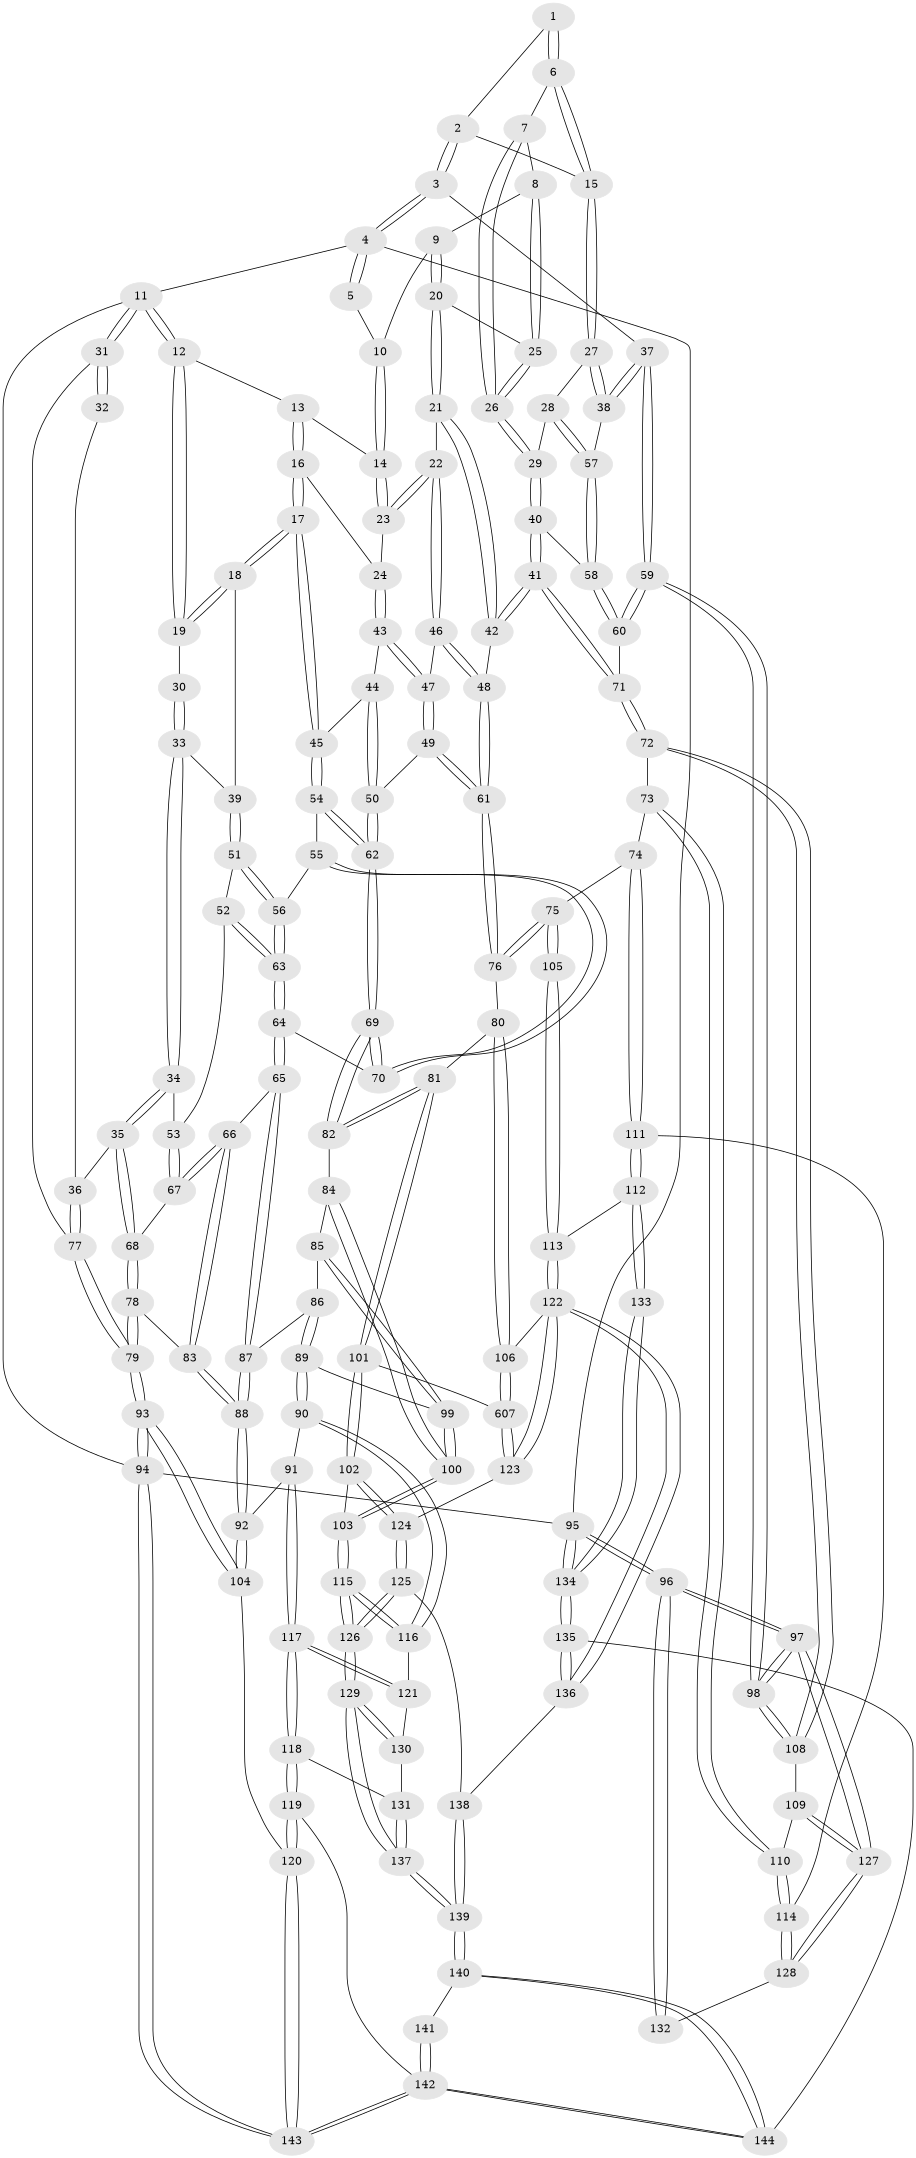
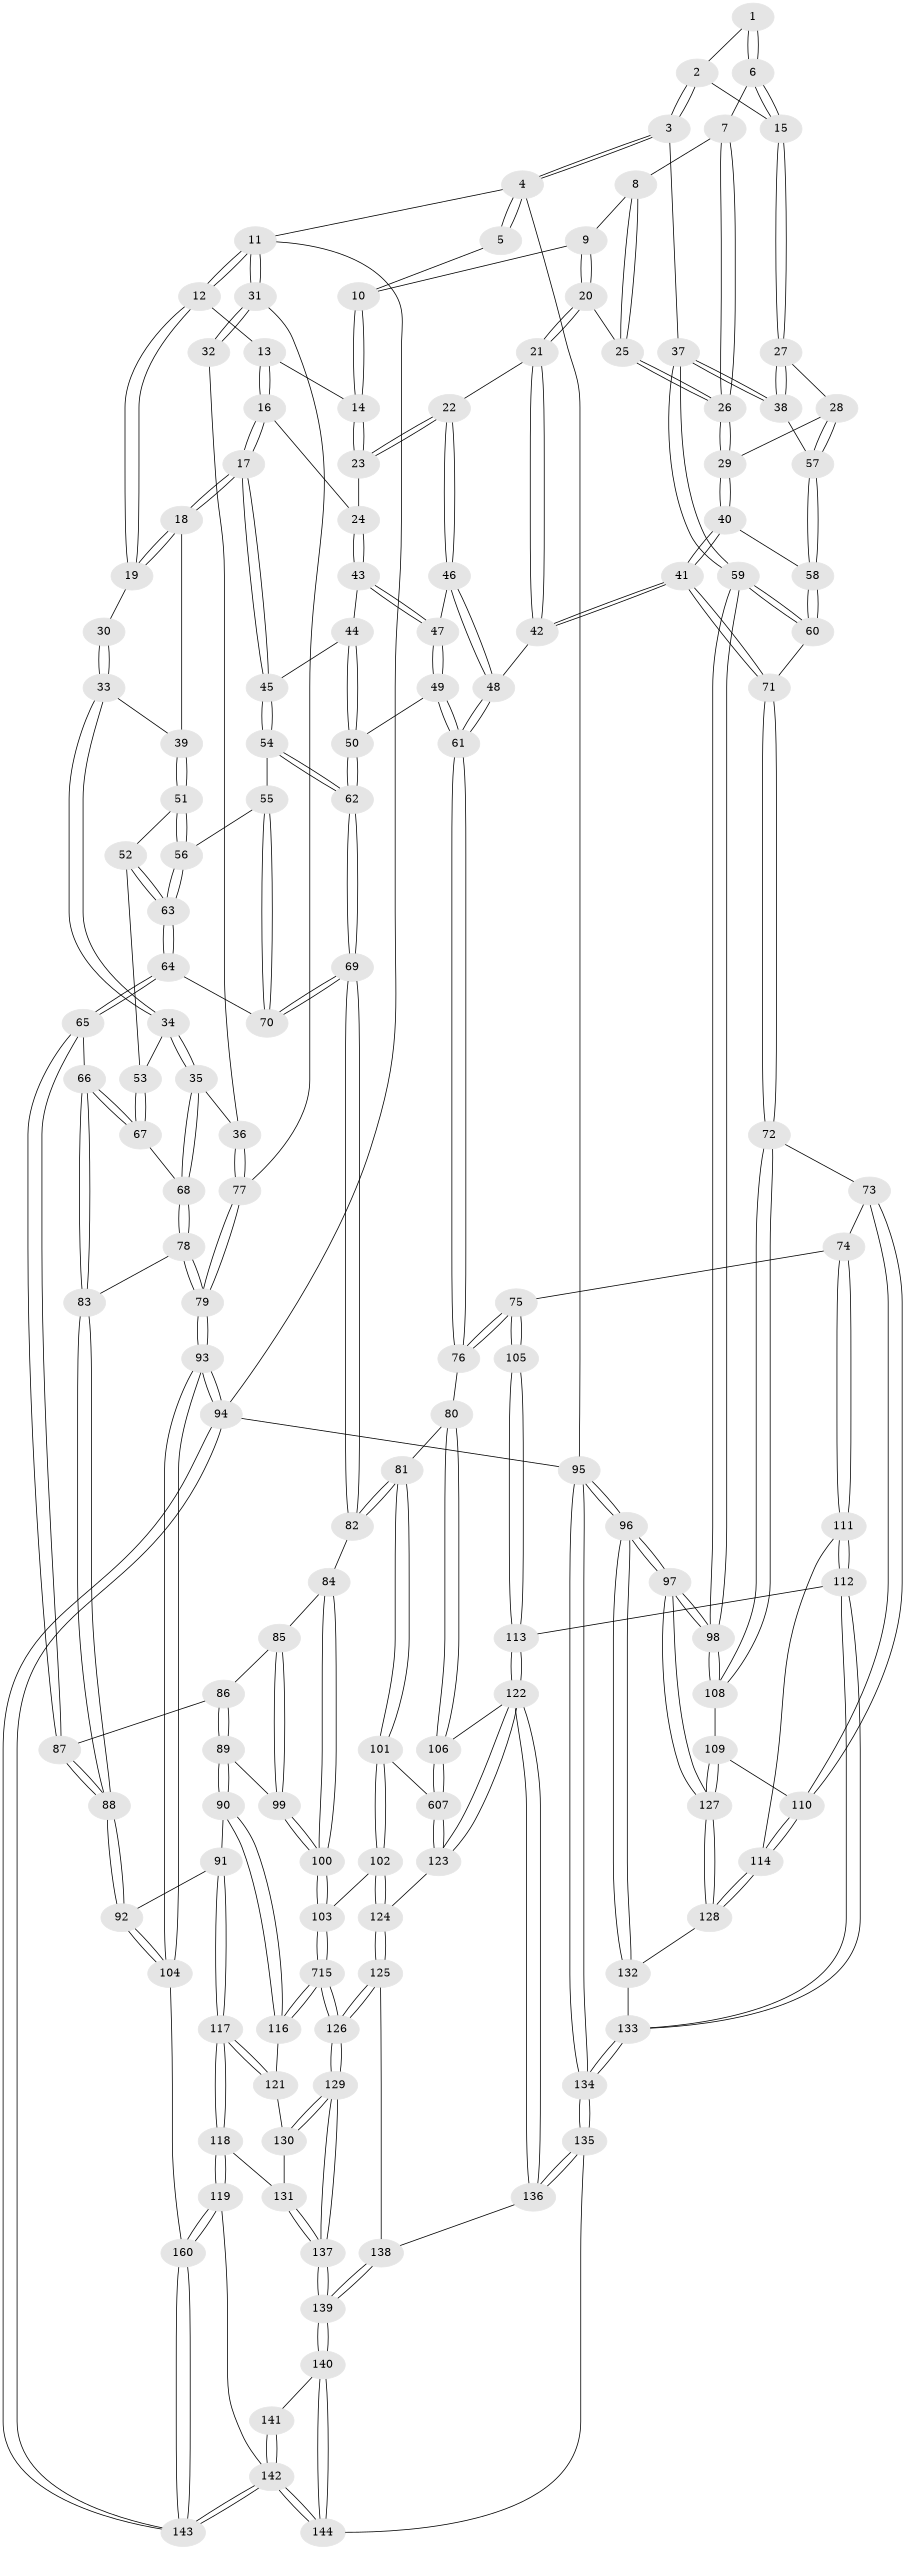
node "115": label "115" -> "715"
node "120": label "120" -> "160"
edge "132" -- "133": added
